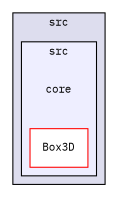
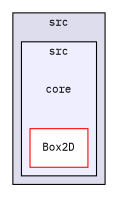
node "Box3D": label "Box3D" -> "Box2D"
